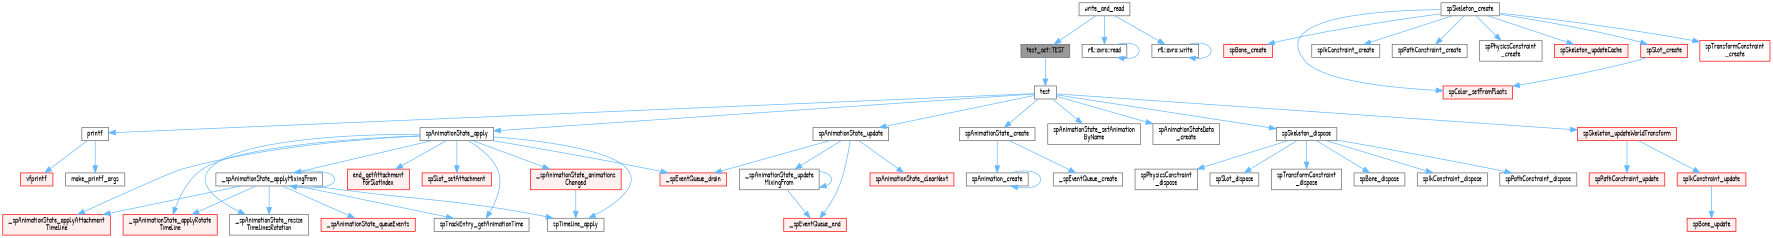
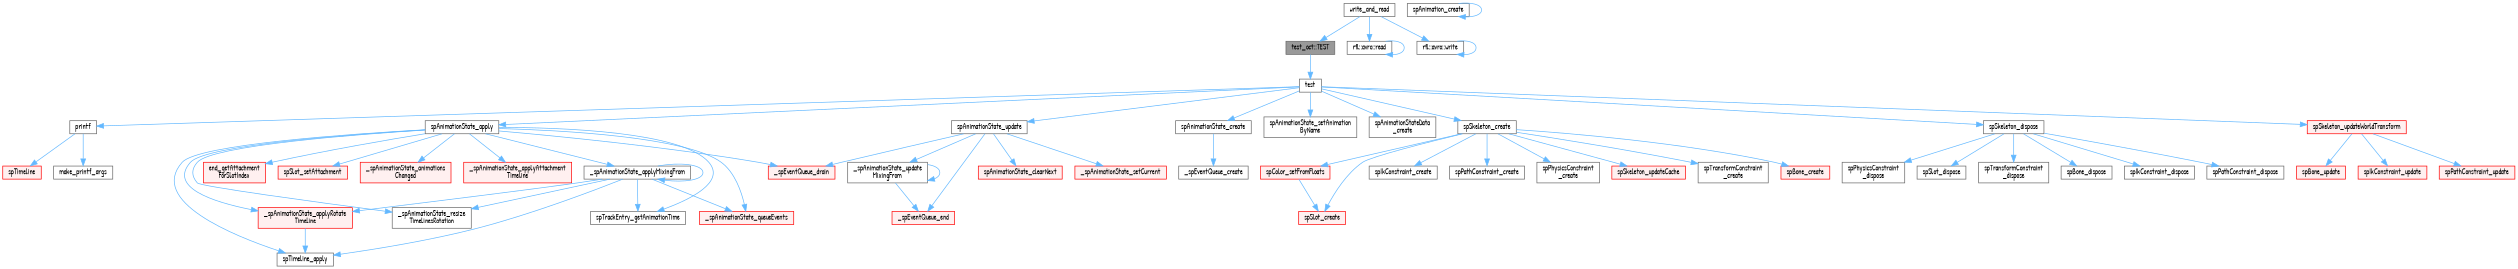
node "spTransformConstraint _create": color red -> grey40
edge "spSlot_create" -> "spColor_setFromFloats": reversed
edge "test" -> "spSkeleton_create": added
edge "spAnimationState_apply" -> "_spAnimationState_queueEvents": added
edge "spAnimationState_create" -> "spAnimation_create": removed
node "_spAnimationState_setCurrent": added
node "vfprintf": label "vfprintf" -> "spTimeline"
edge "spIkConstraint_update" -> "spBone_update": now "spSkeleton_updateWorldTransform" -> "spBone_update"
edge "_spAnimationState_applyMixingFrom" -> "_spAnimationState_applyAttachment Timeline": removed
edge "_spAnimationState_animations Changed" -> "spTimeline_apply": now "_spAnimationState_applyRotate Timeline" -> "spTimeline_apply"
